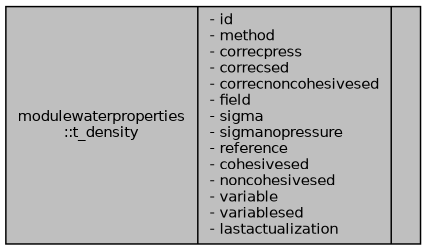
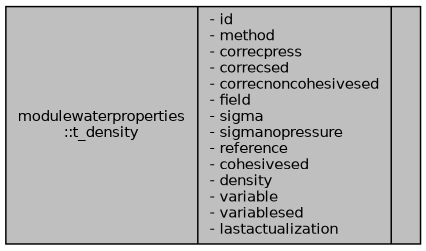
node "modulewaterproperties": text "- noncohesivesed" -> "- density"
